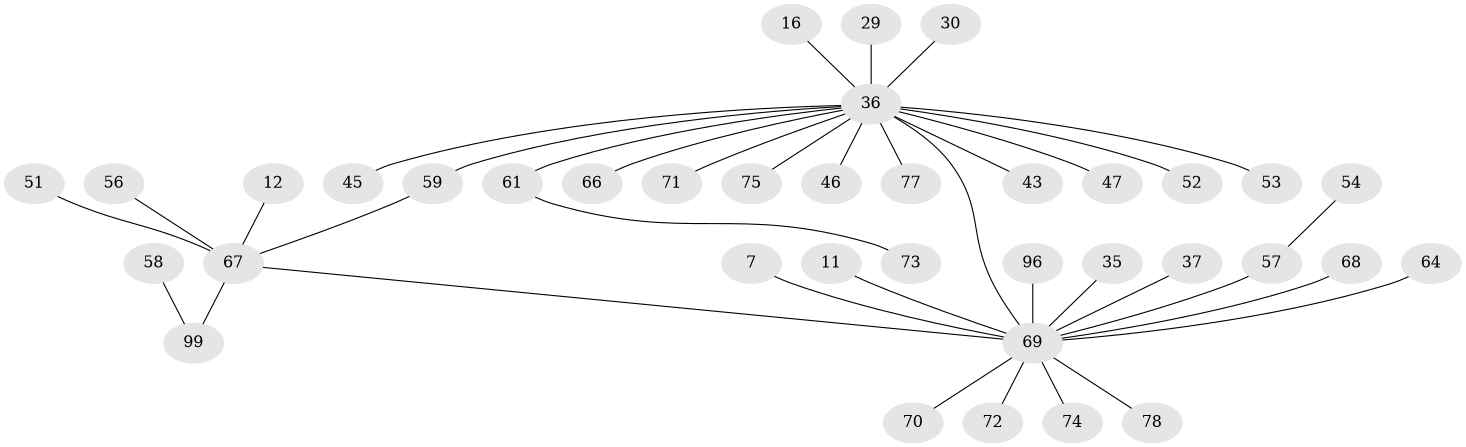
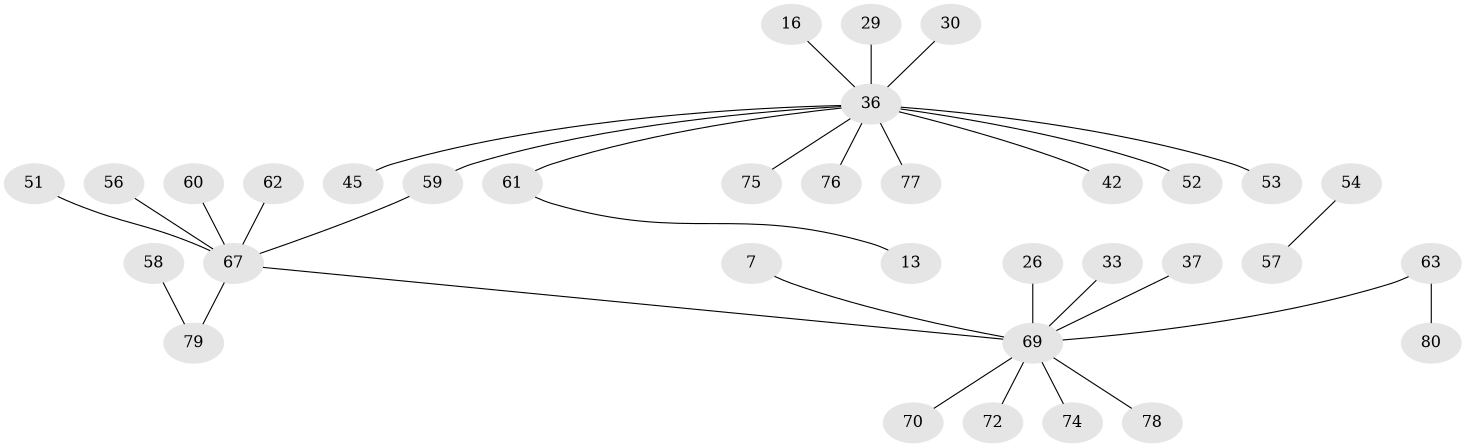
node "60": added
node "12": label "12" -> "62"
node "66": removed
node "71": removed
node "46": label "46" -> "76"
node "43": removed
node "47": label "47" -> "42"
edge "36" -- "69": removed
node "11": removed
node "73": label "73" -> "13"
node "96": label "96" -> "26"
node "35": label "35" -> "33"
node "68": removed
node "64": label "64" -> "63"
edge "57" -- "69": removed
node "99": label "99" -> "79"
node "80": added
